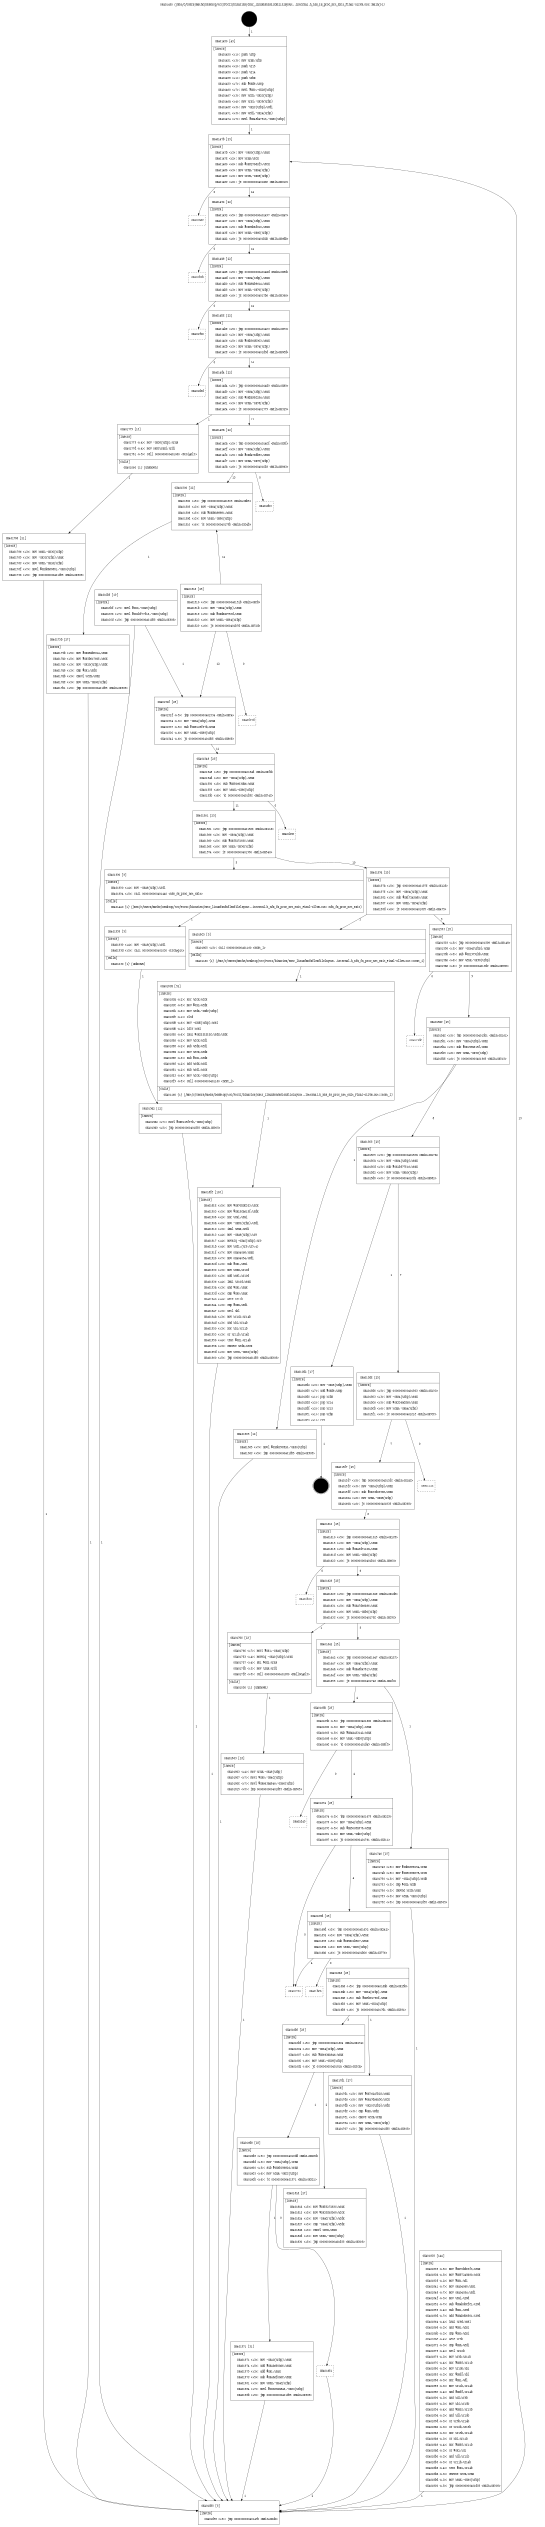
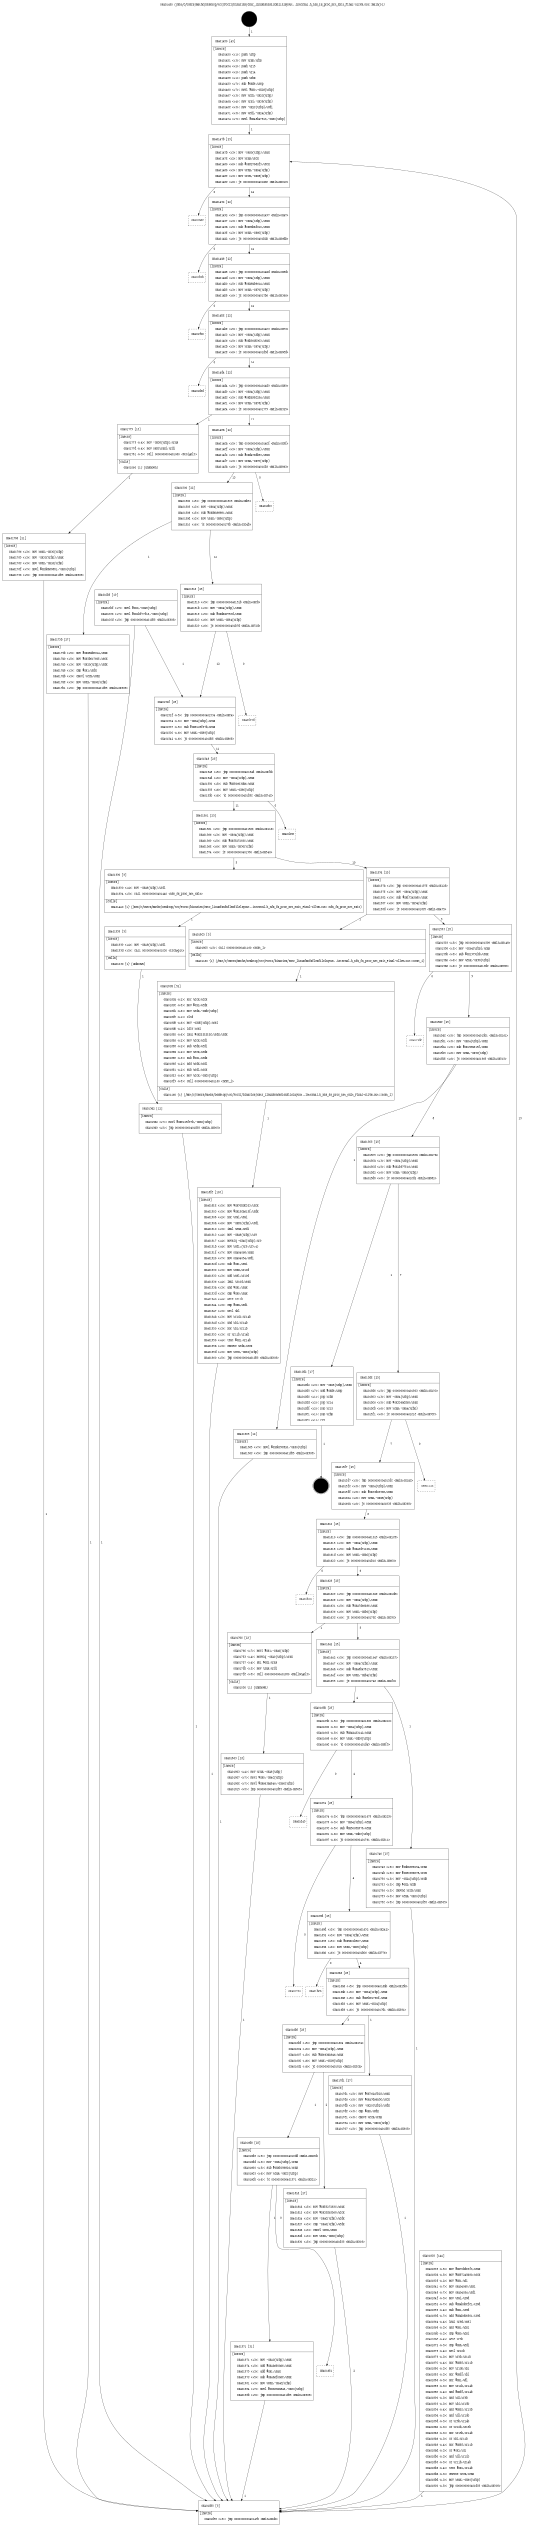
edge "0x401516 [25]" -> "0x401500 [22]": reversed
edge "0x40168d [25]" -> "0x401761": now "0x40168d [25]" -> "0x4016a6 [25]"
edge "0x4016f1" -> "0x401d55 [5]": now "0x40181a [27]" -> "0x401d55 [5]"
